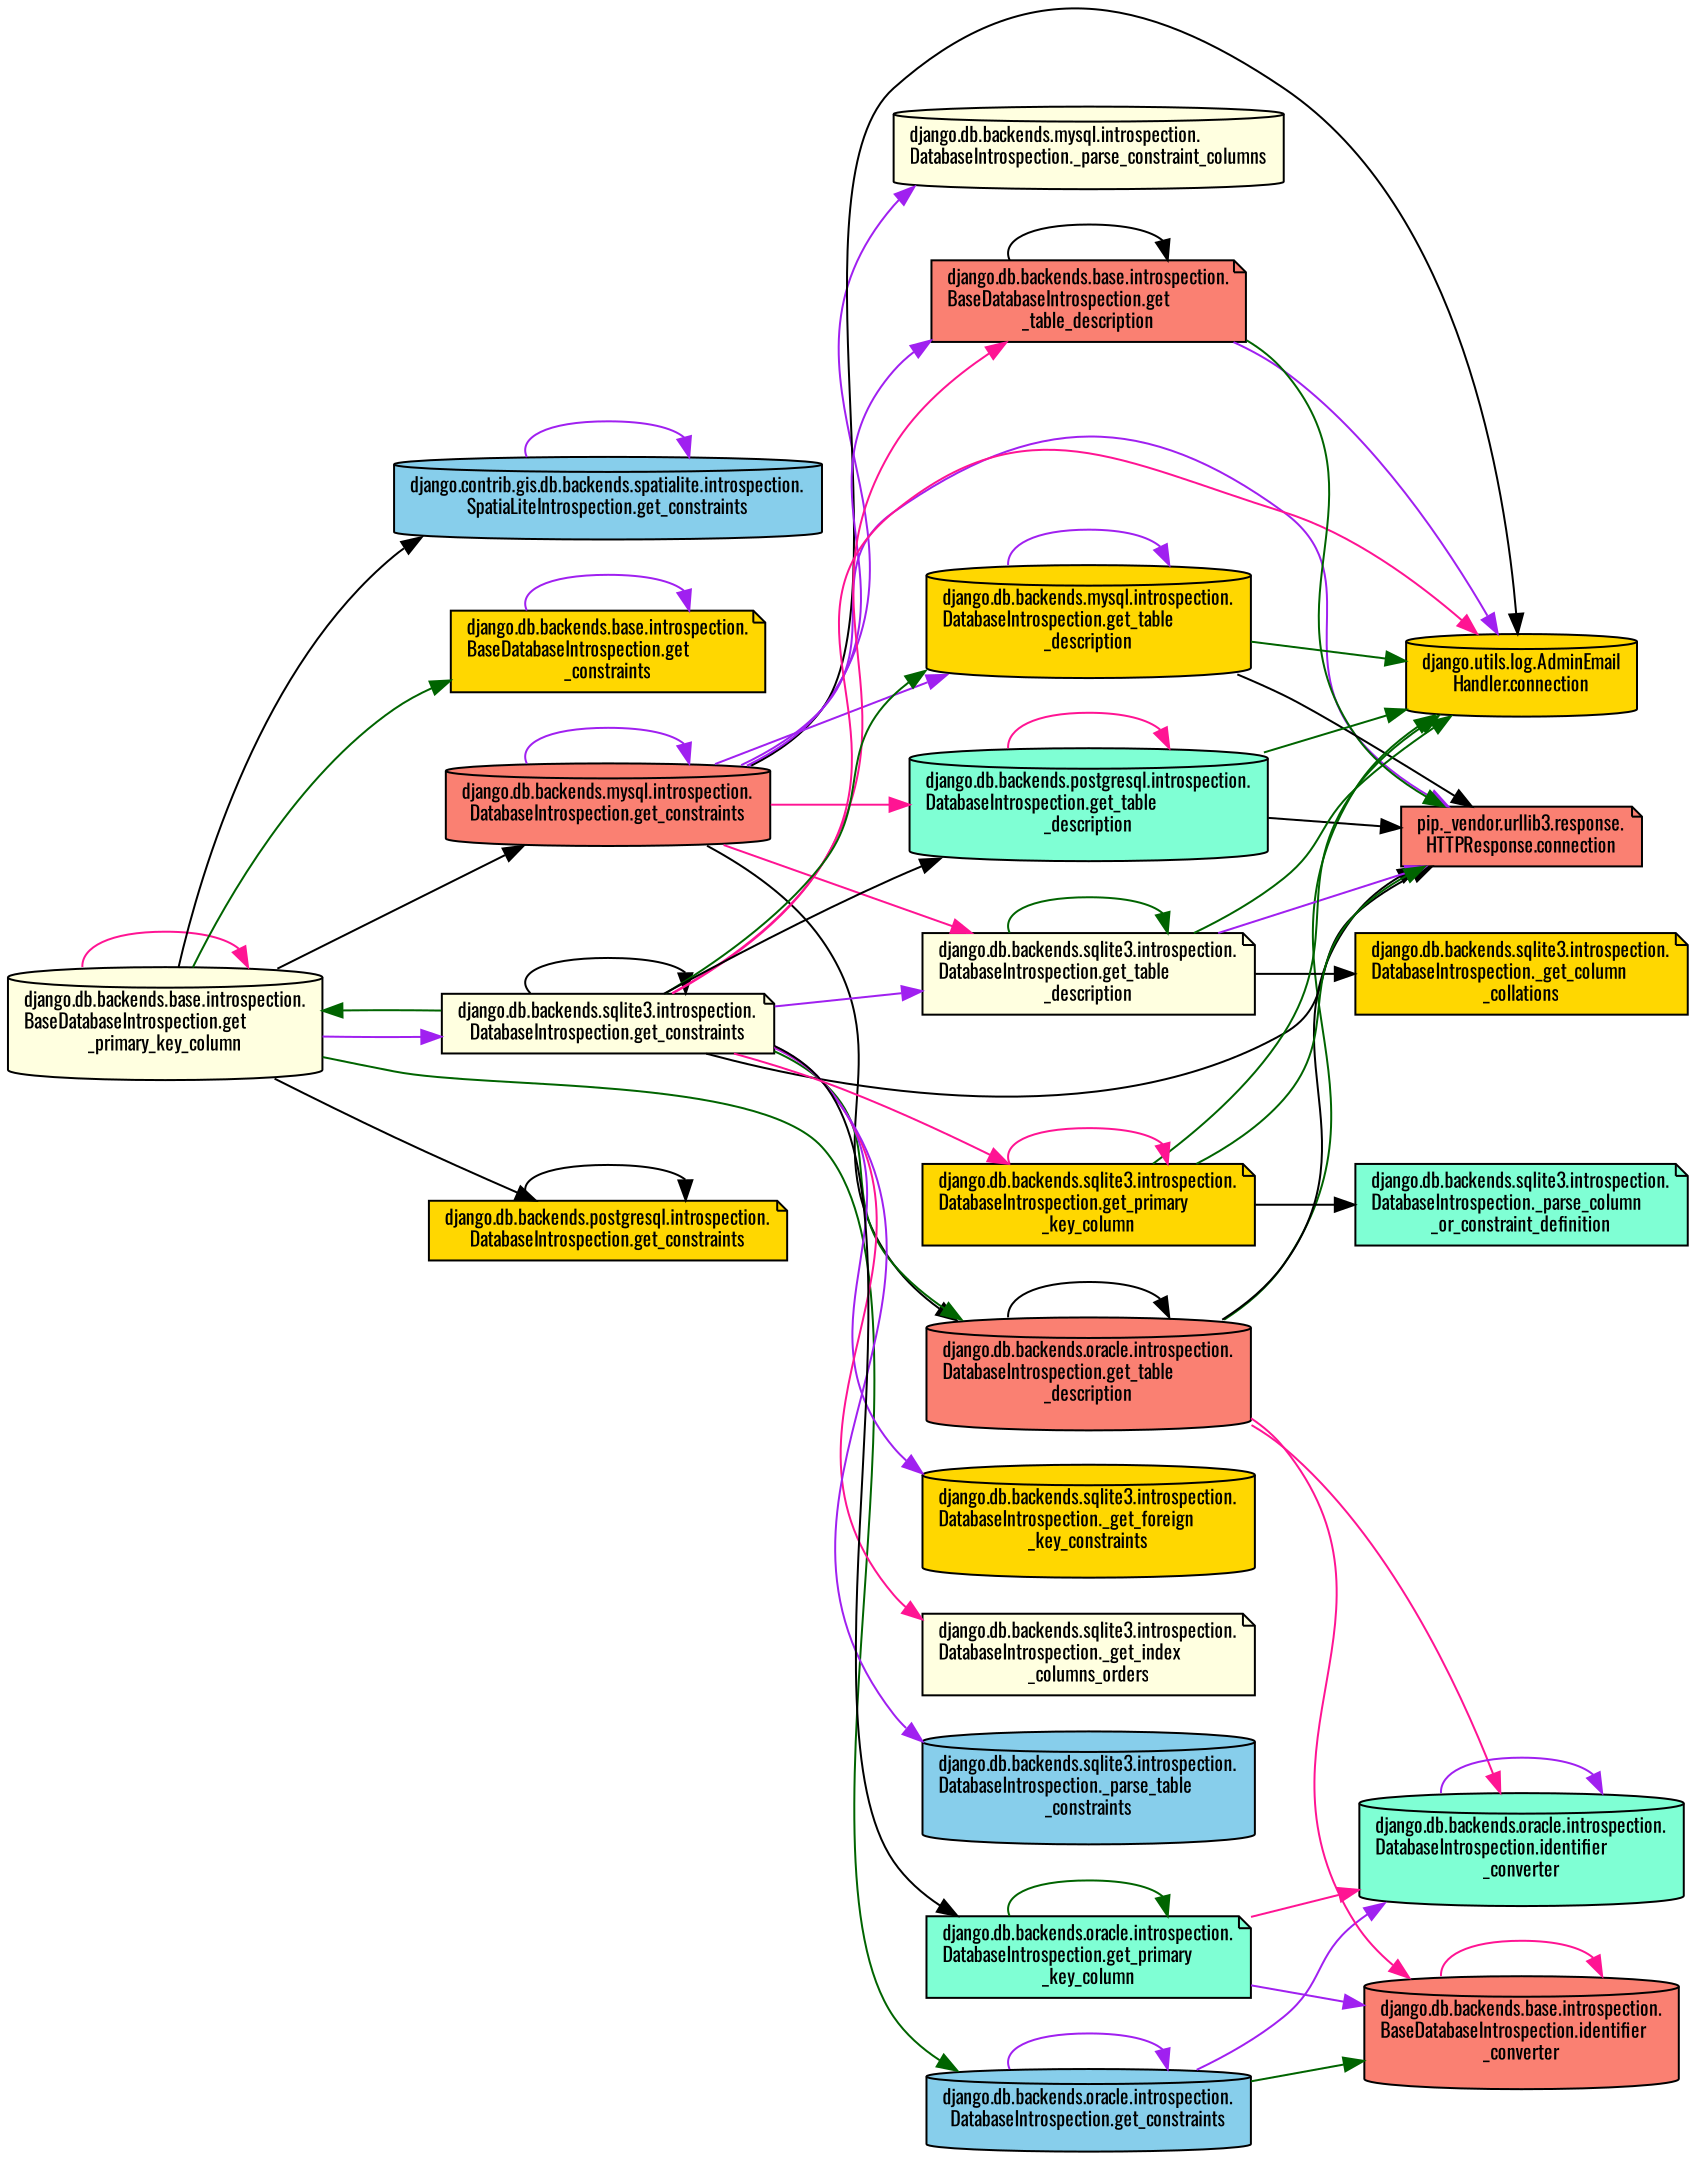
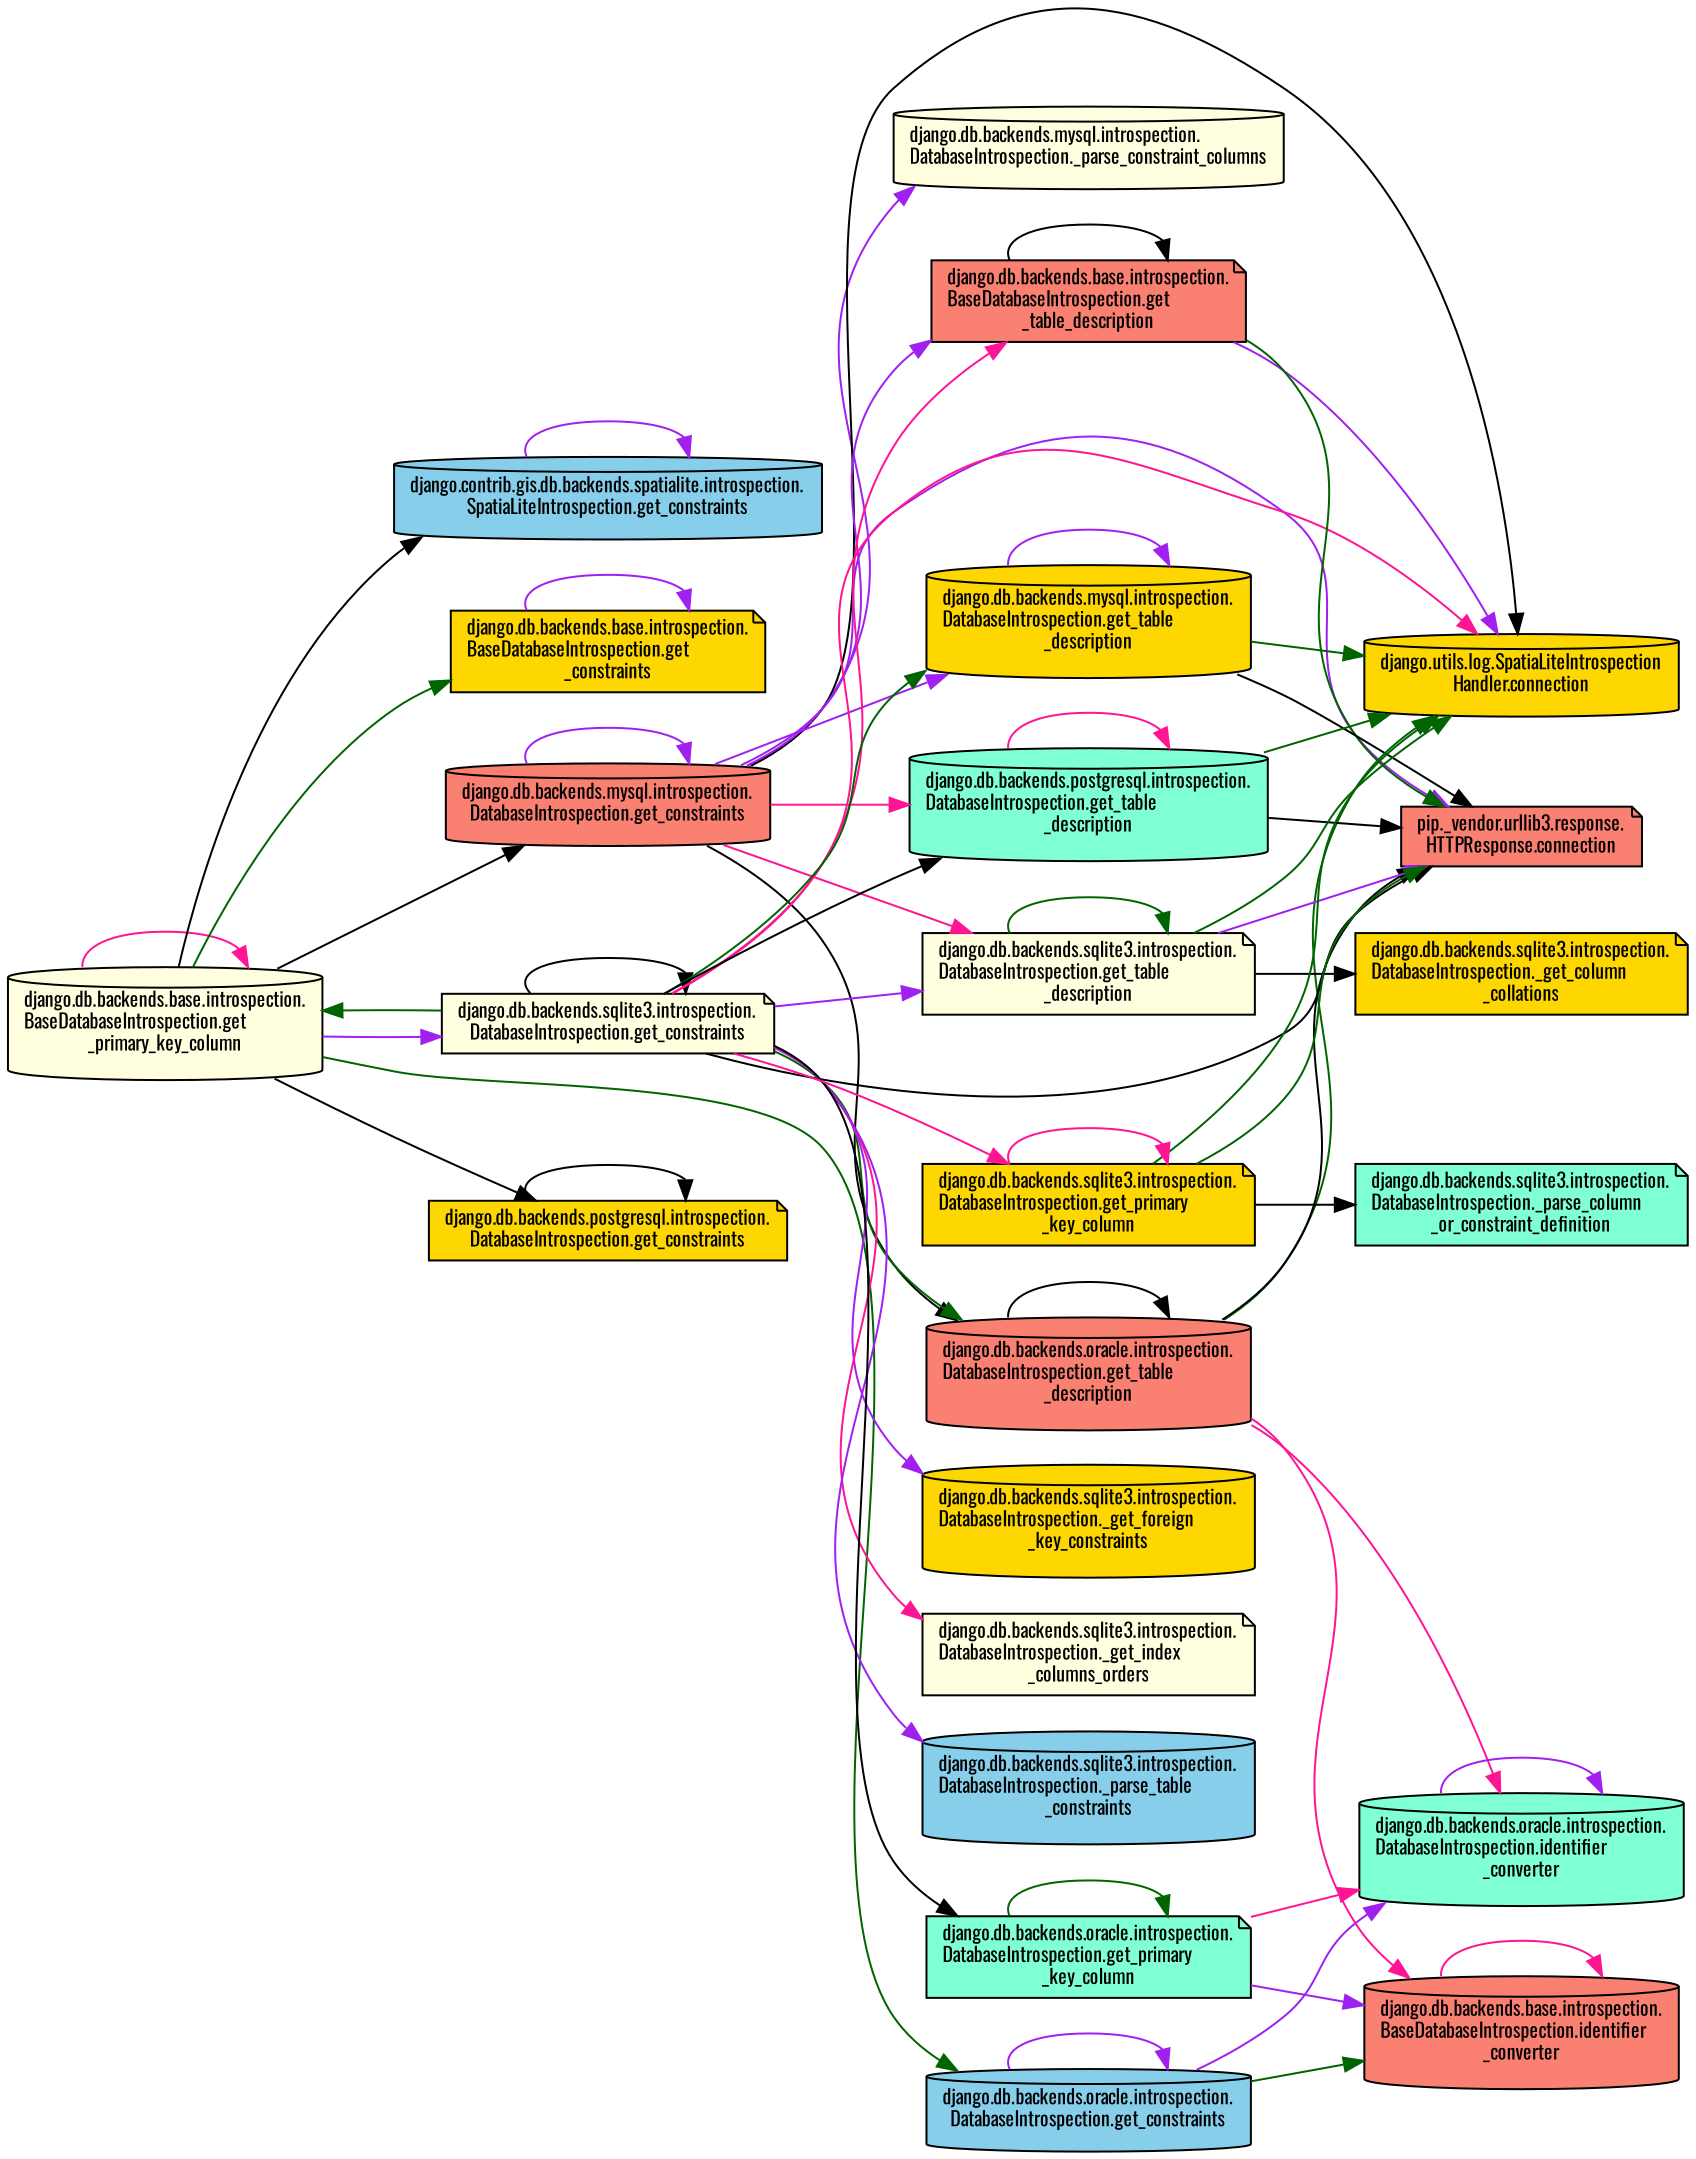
node "django.utils.log.AdminEmail Handler.connection": label "django.utils.log.AdminEmail Handler.connection" -> "django.utils.log.SpatiaLiteIntrospection Handler.connection"
